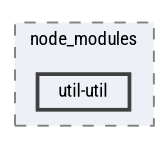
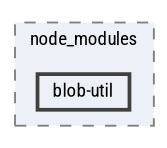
node "util-util": label "util-util" -> "blob-util"
